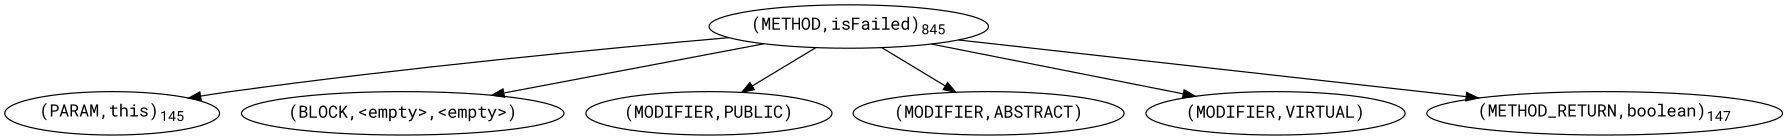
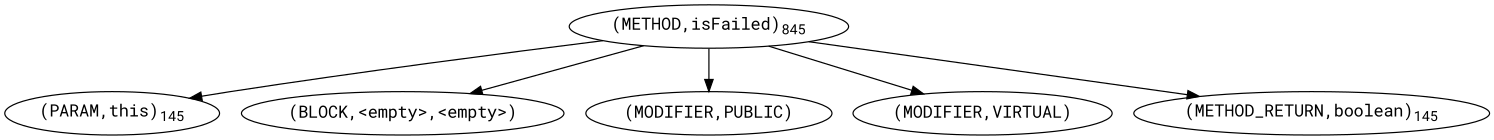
node "(METHOD_RETURN,boolean)": text "147" -> "145"
node "(MODIFIER,ABSTRACT)": removed
